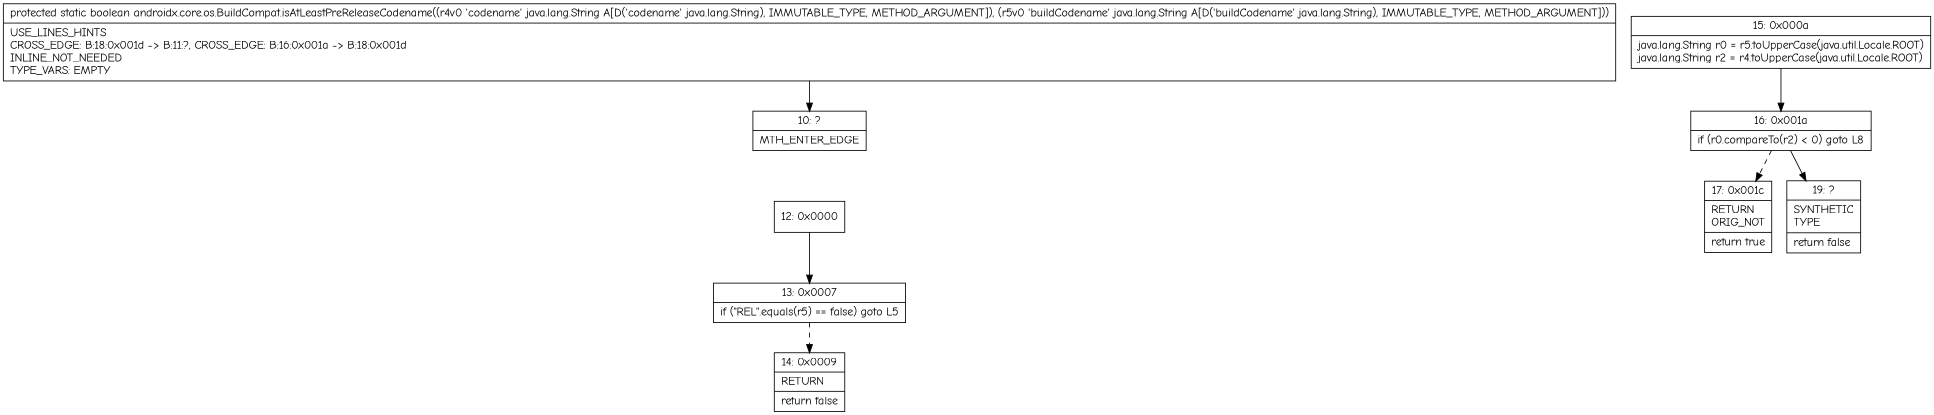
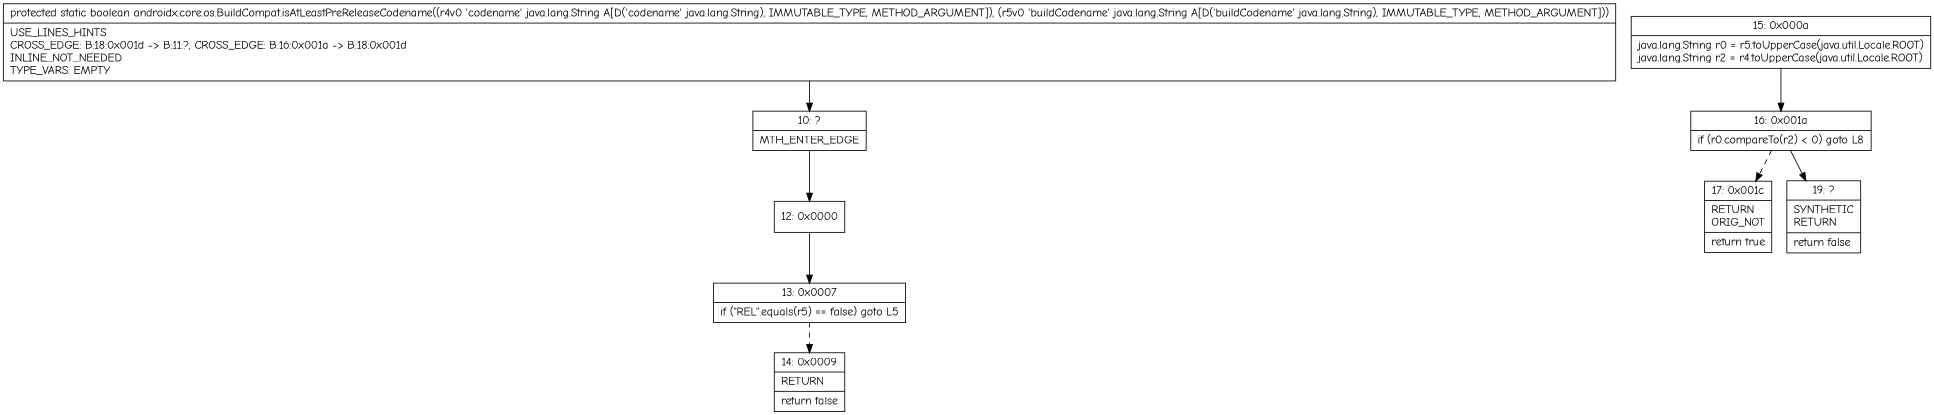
edge "10: ?" -> "12: 0x0000": added
node "19: ?": text "TYPE" -> "RETURN"
